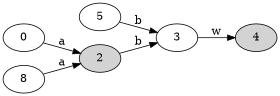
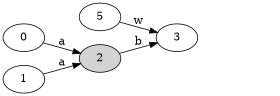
edge "5" -> "3": label "b" -> "w"
node "4": removed
node "8": label "8" -> "1"
